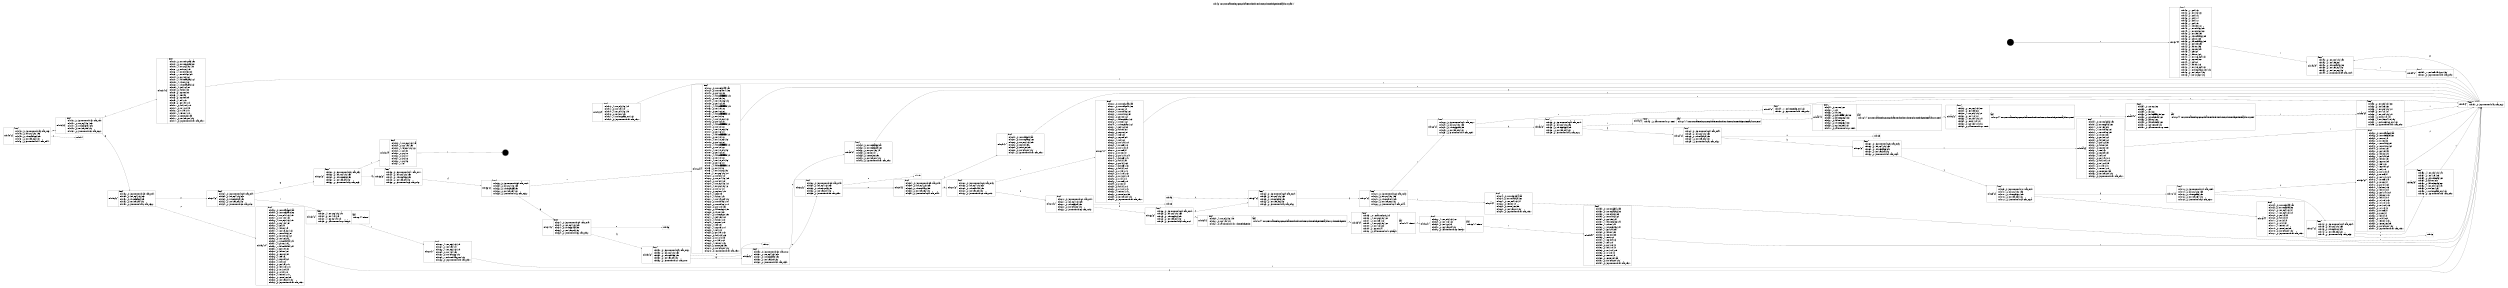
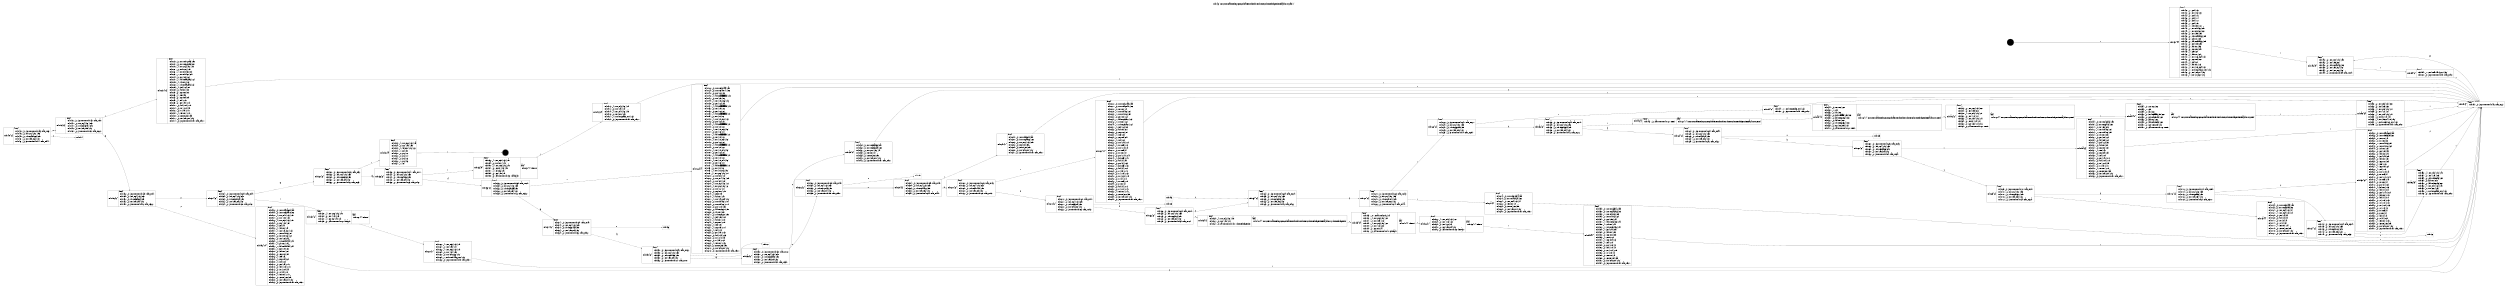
node "0x4018f6 [29]": added
